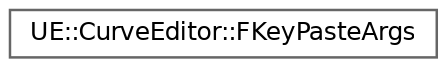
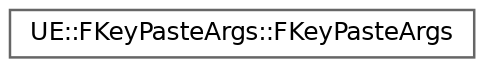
node "UE::CurveEditor::FKeyPasteArgs": label "UE::CurveEditor::FKeyPasteArgs" -> "UE::FKeyPasteArgs::FKeyPasteArgs"
